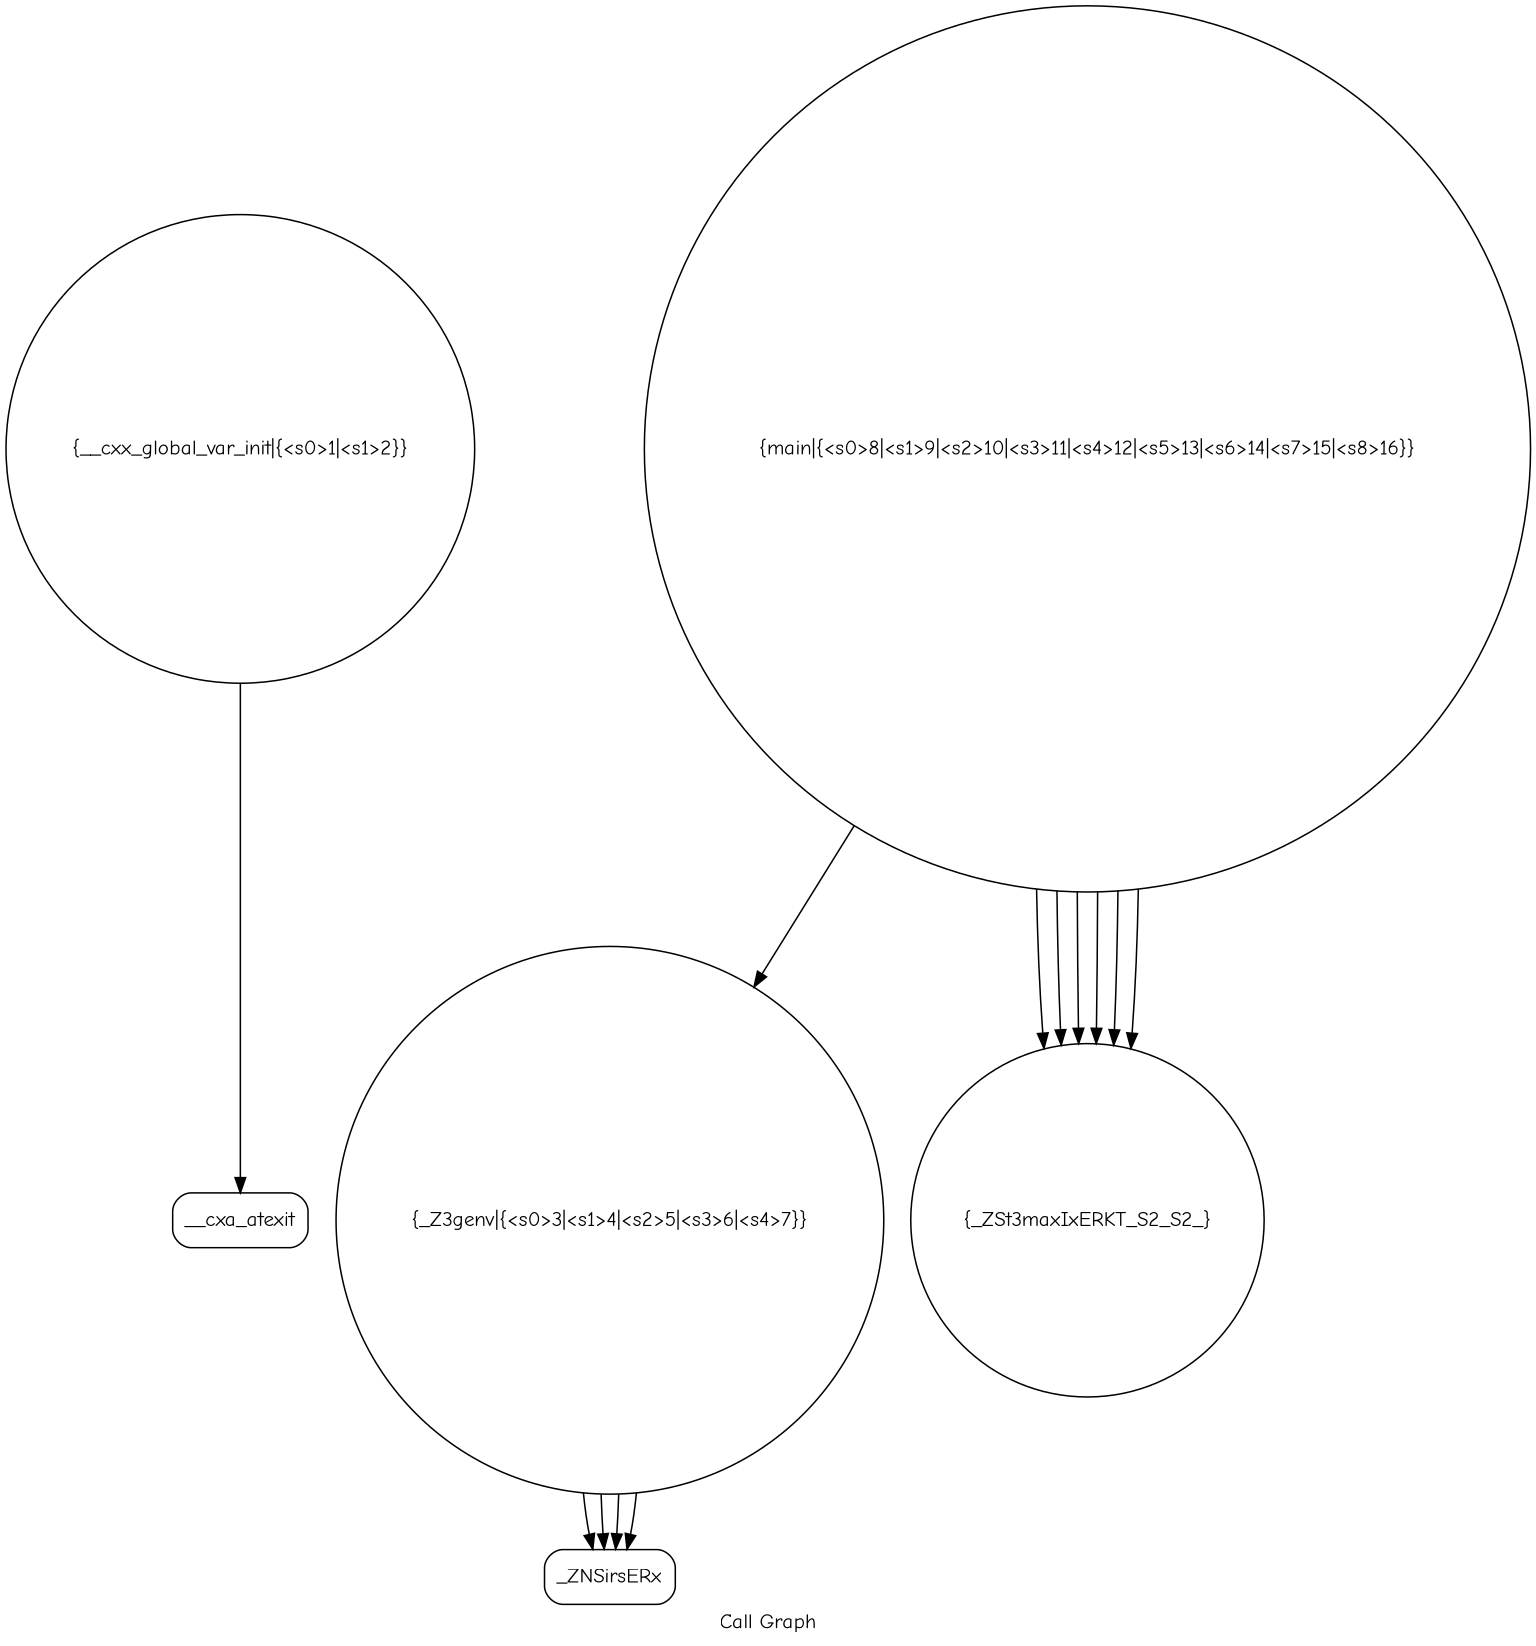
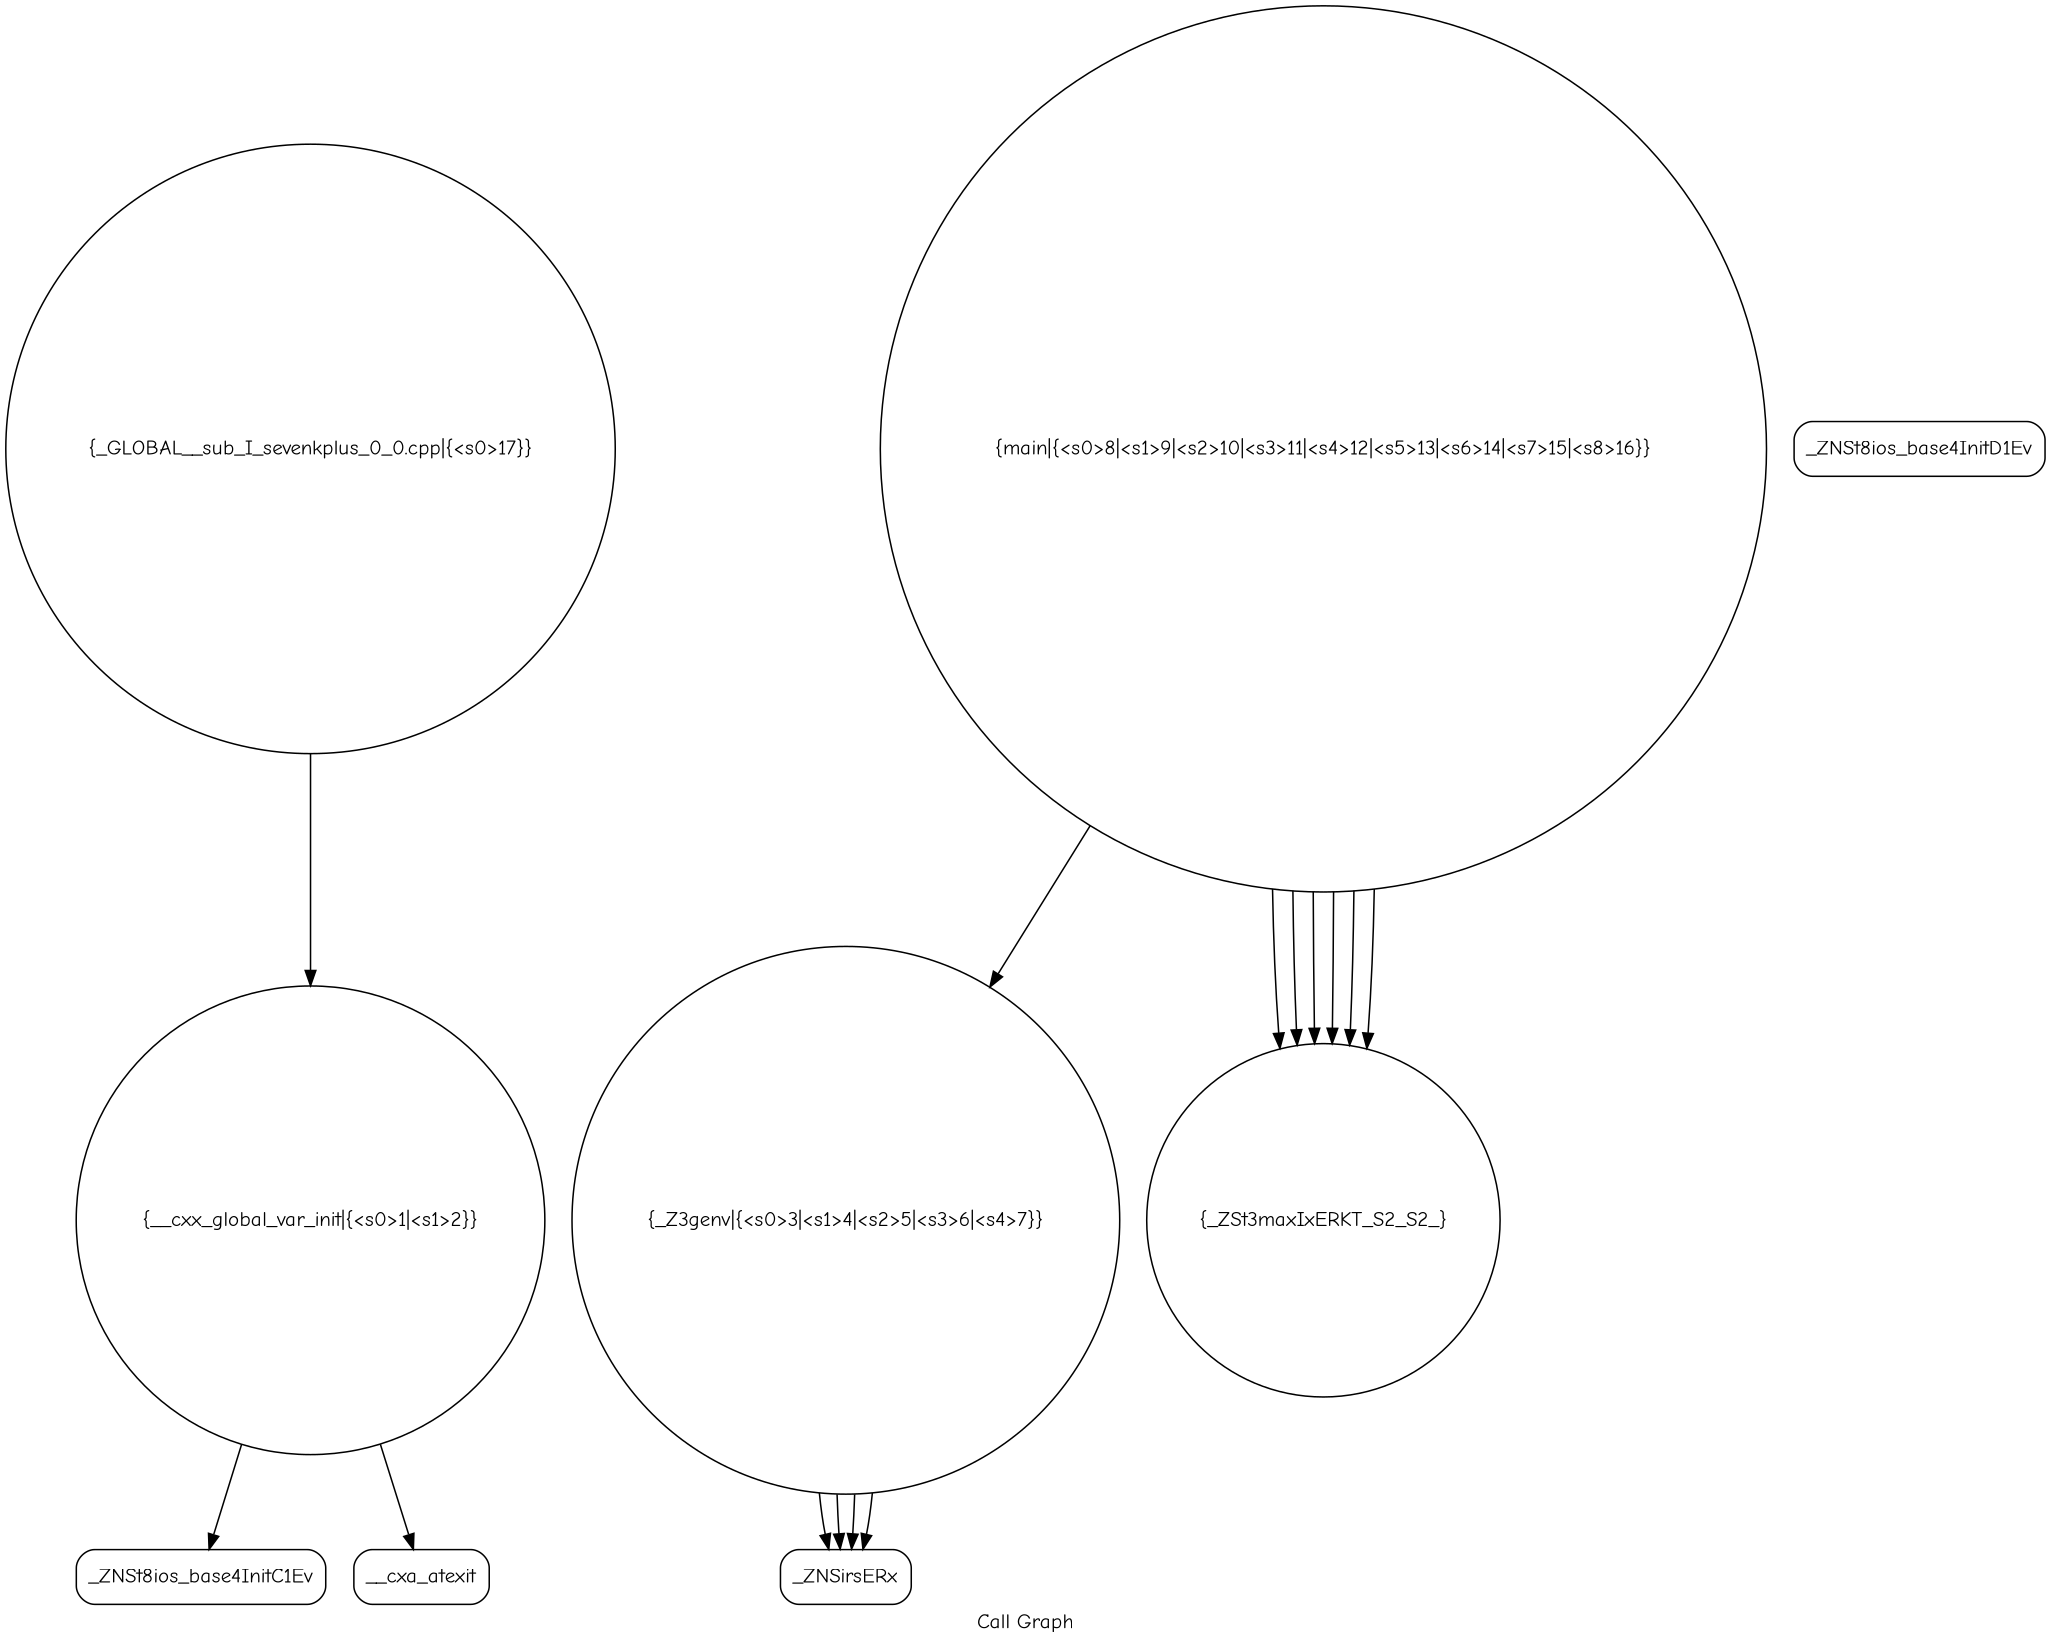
node "{_GLOBAL__sub_I_sevenkplus_0_0.cpp|{<s0>17}}": added
node "_ZNSt8ios_base4InitD1Ev": added
node "_ZNSt8ios_base4InitC1Ev": added
